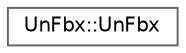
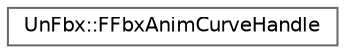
node "UnFbx::UnFbx": label "UnFbx::UnFbx" -> "UnFbx::FFbxAnimCurveHandle"
